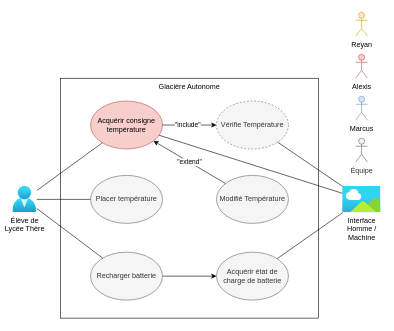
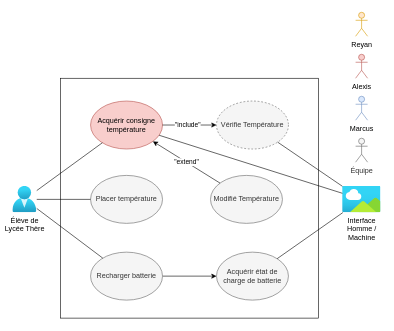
node "Glacière Autonome": removed
node "Modifié Température": moved (252, 200) -> (246, 200)
